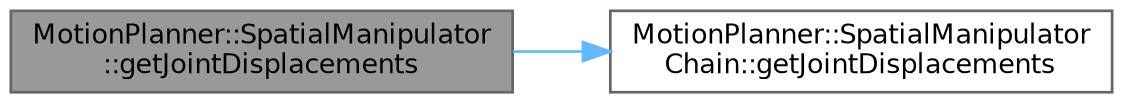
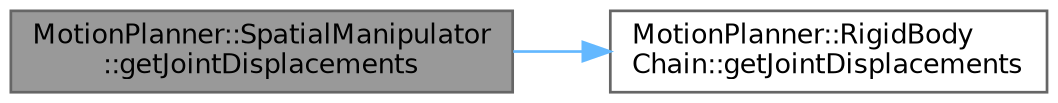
node "MotionPlanner::SpatialManipulator Chain::getJointDisplacements": label "MotionPlanner::SpatialManipulator Chain::getJointDisplacements" -> "MotionPlanner::RigidBody Chain::getJointDisplacements"
